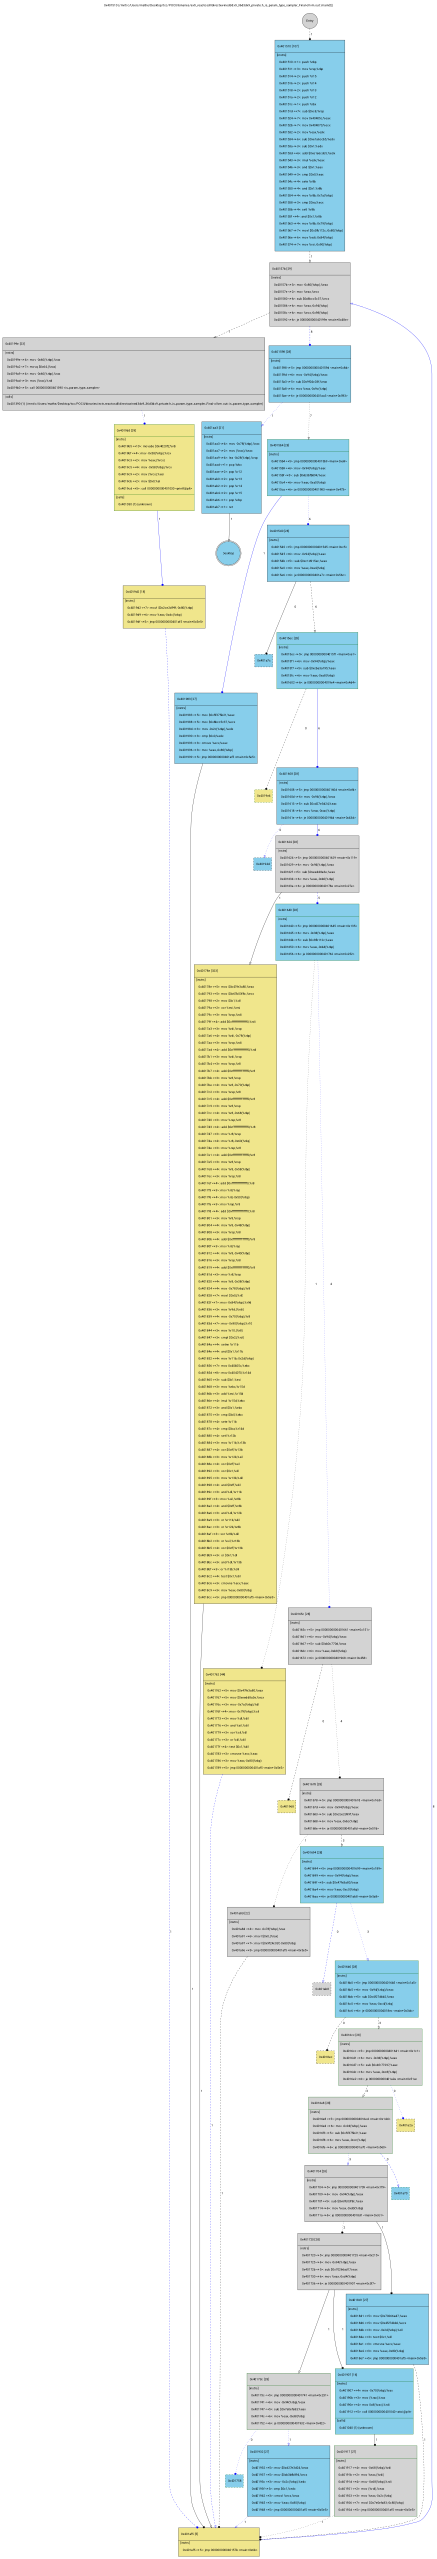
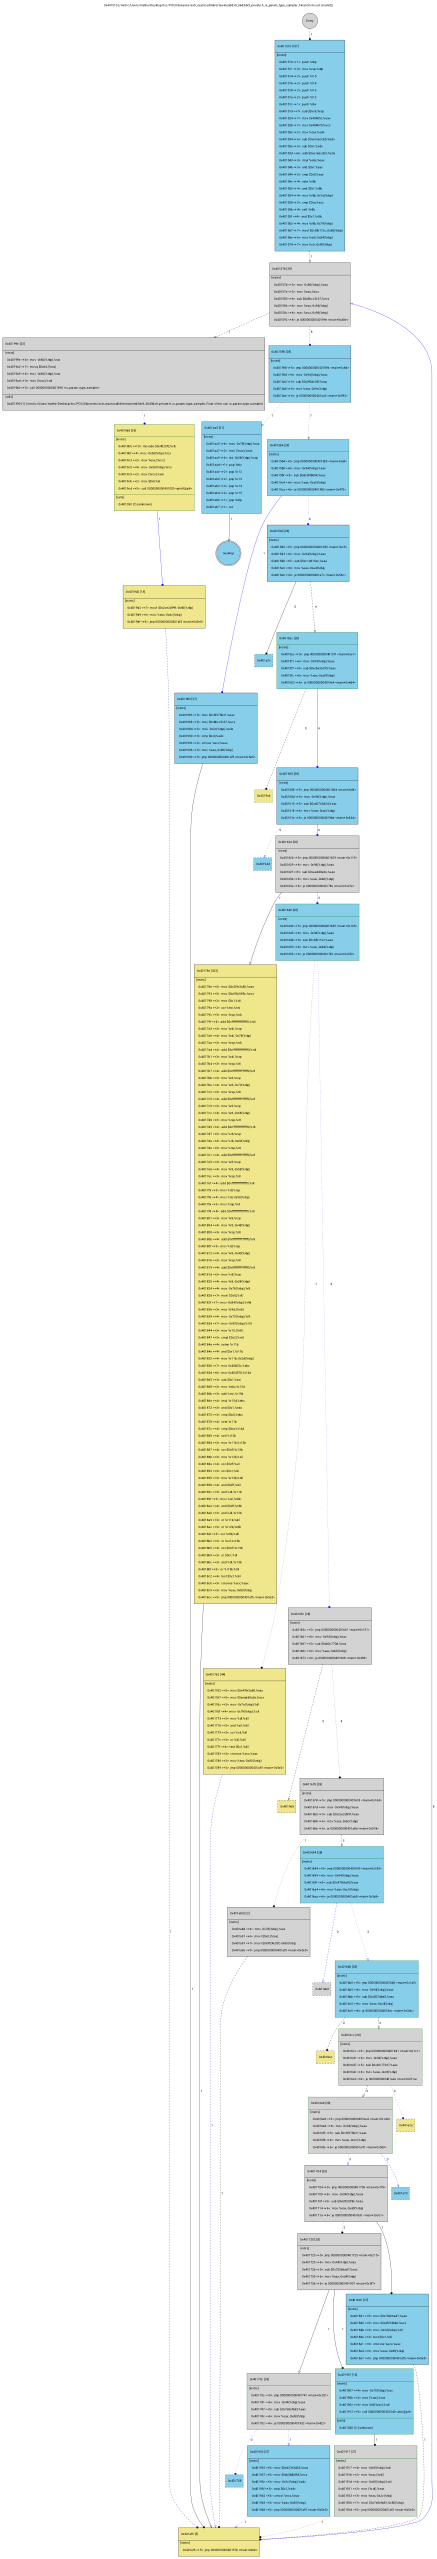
edge "0x40165c [28]" -> "0x401968": arrowhead dot -> onormal
